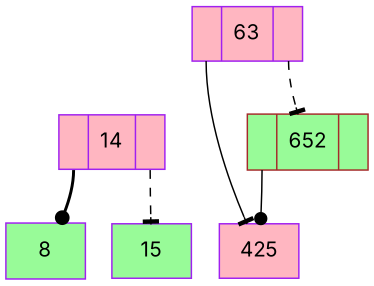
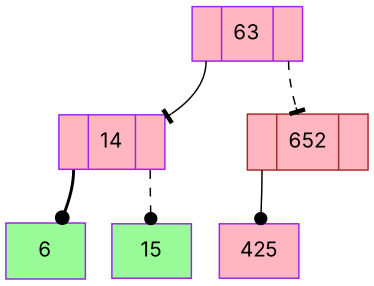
edge "63" -> "425": now "63" -> "14"
node "652": fillcolor palegreen -> lightpink
edge "14" -> "15": arrowhead tee -> dot
node "8": label "8" -> "6"
